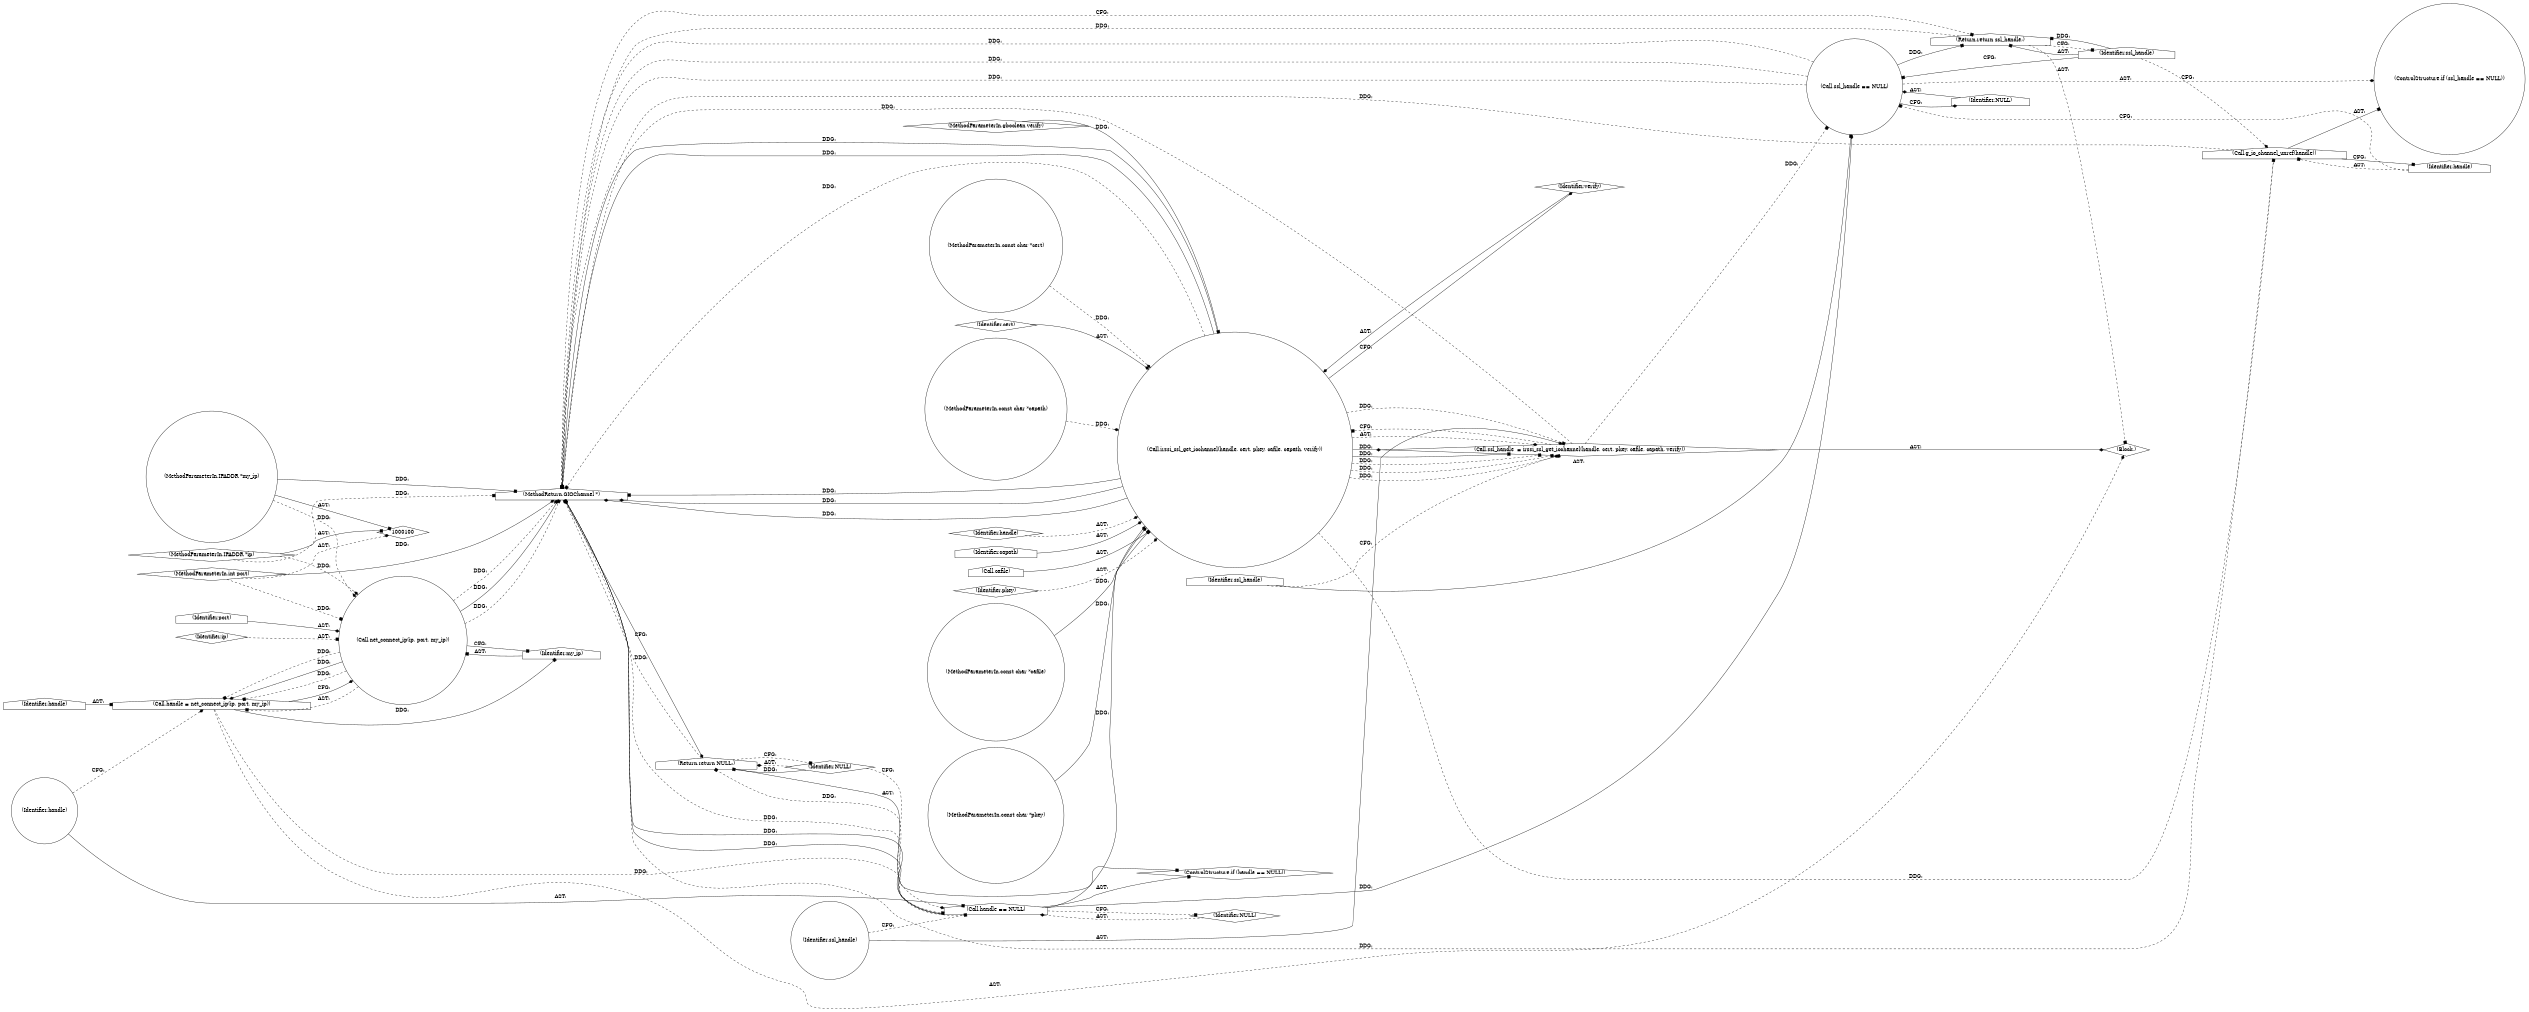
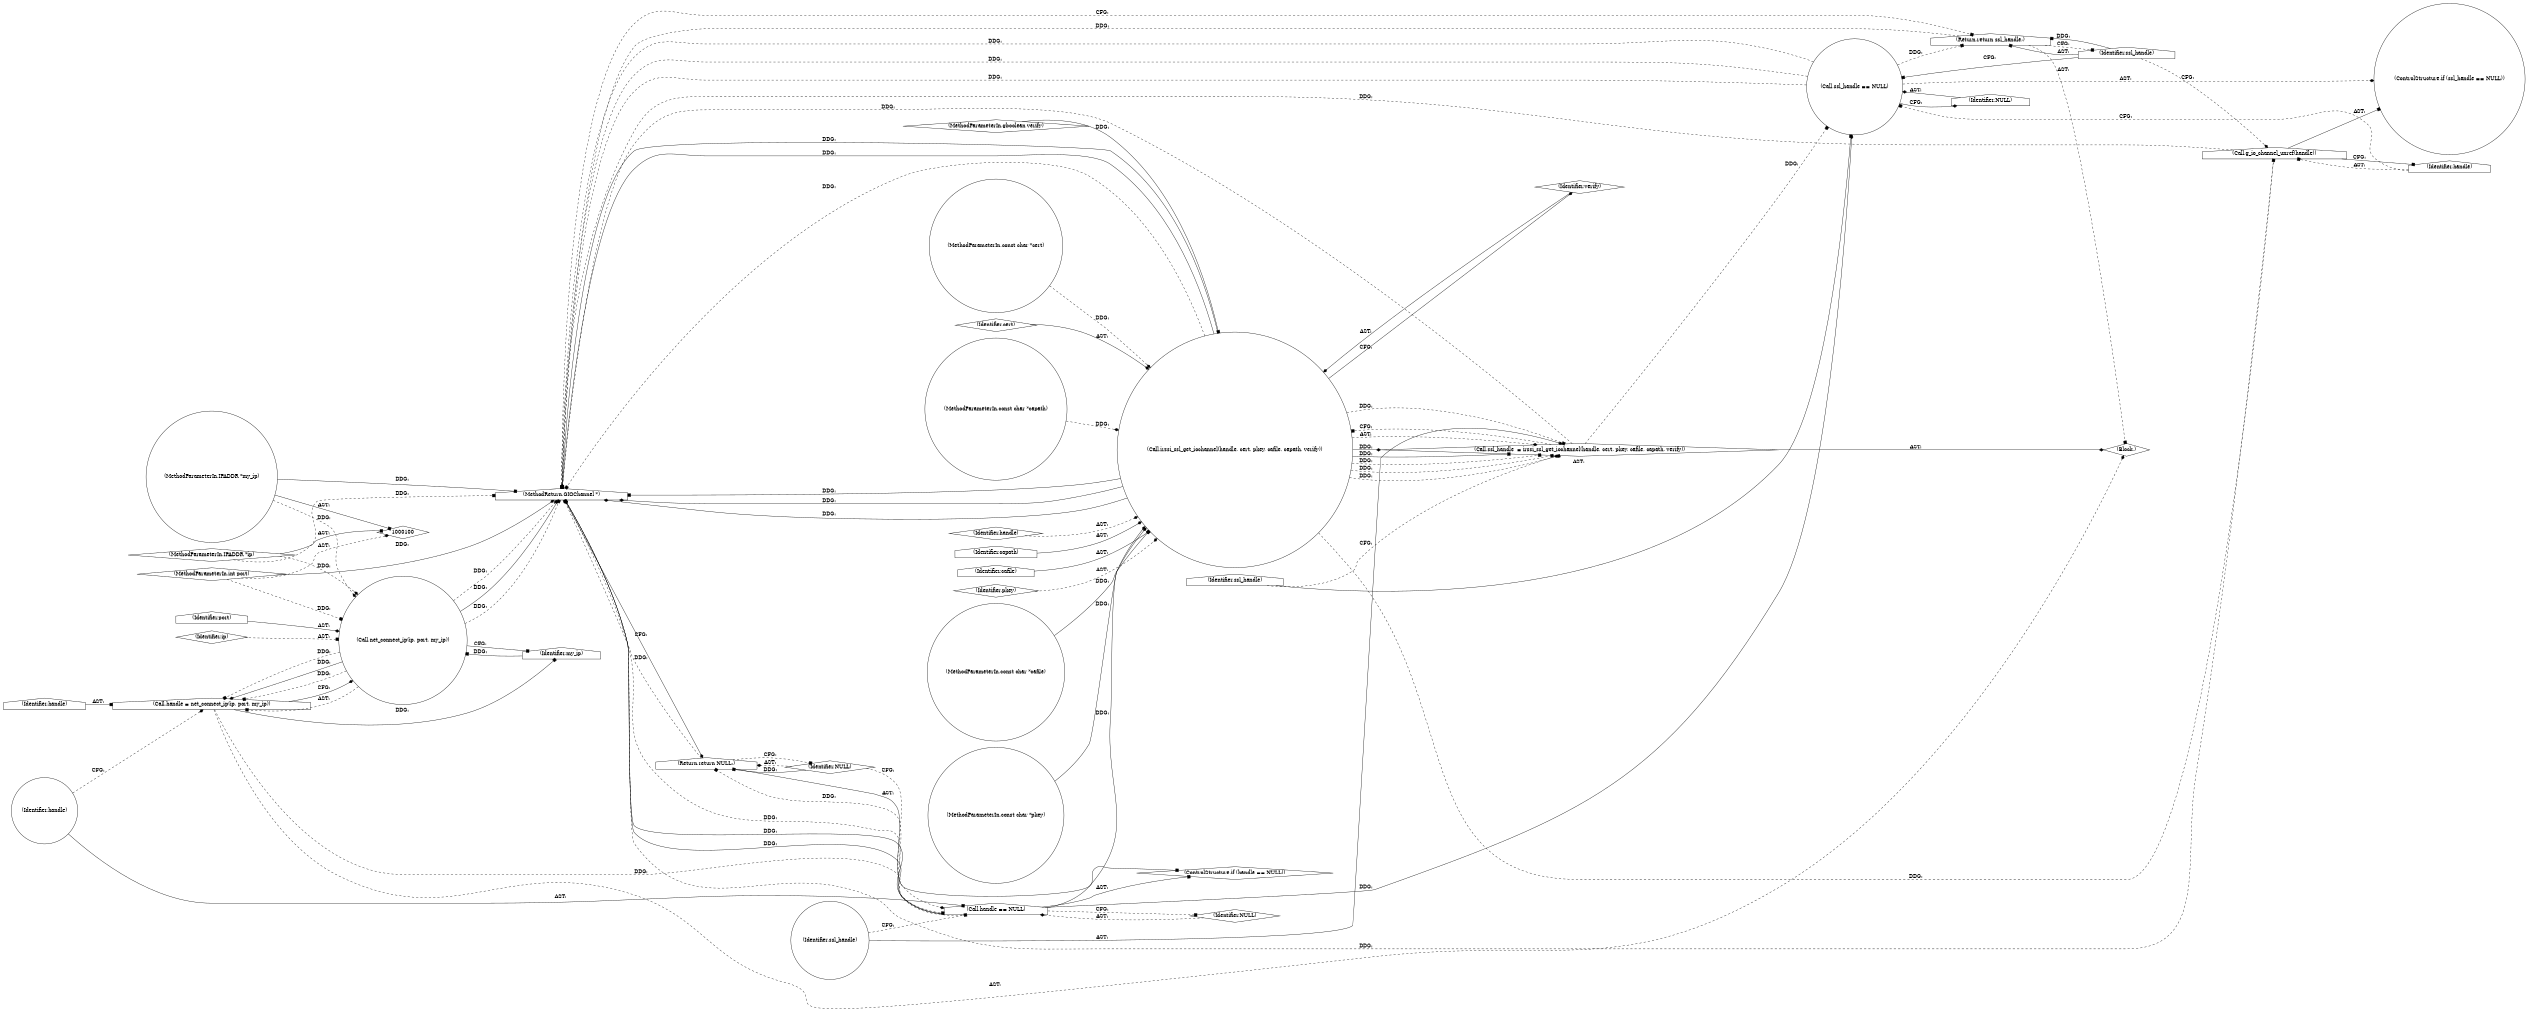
edge "(Call,ssl_handle == NULL)" -> "(Return,return ssl_handle;)": style solid -> dashed
node "(Call,cafile)": label "(Call,cafile)" -> "(Identifier,cafile)"
edge "(Identifier,my_ip)" -> "(Call,net_connect_ip(ip, port, my_ip))": label "AST: " -> "DDG: "
